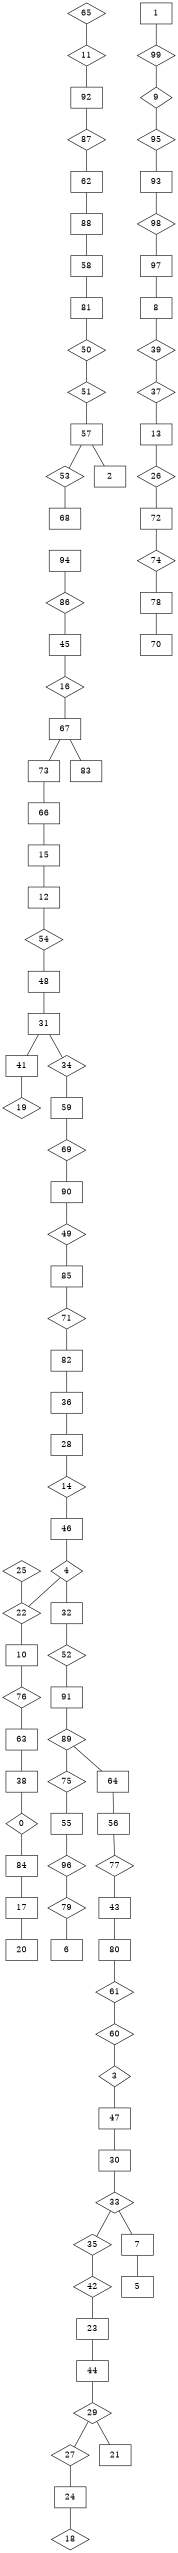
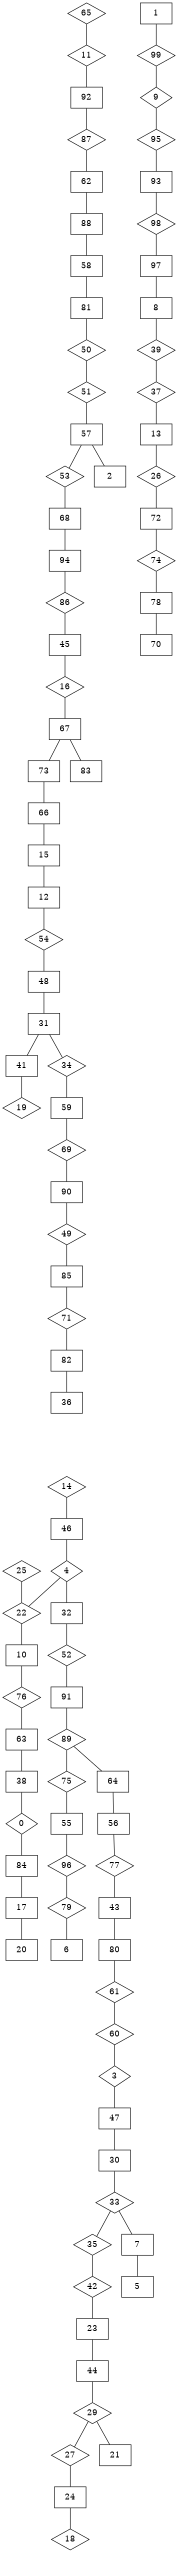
edge "68" -- "94": added
node "28": removed
